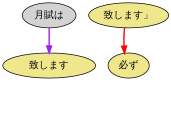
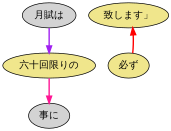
edge "致します」" -> "必ず": reversed
node "致します": label "致します" -> "六十回限りの"
node "事に": added
